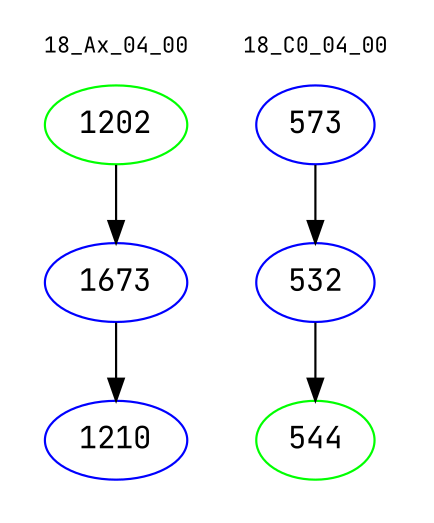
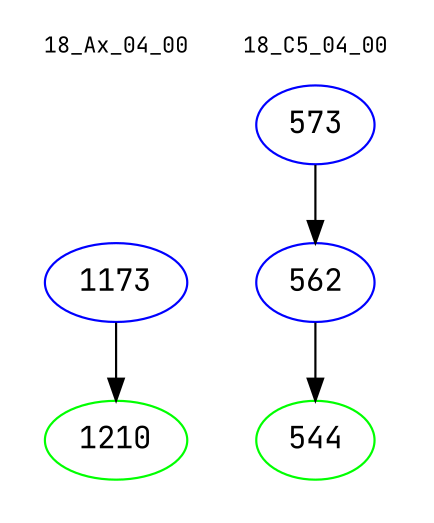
cluster "18_C0_04_00": label "18_C0_04_00" -> "18_C5_04_00"
node "1202": removed
node "1673": label "1673" -> "1173"
node "532": label "532" -> "562"
node "1210": color blue -> green
